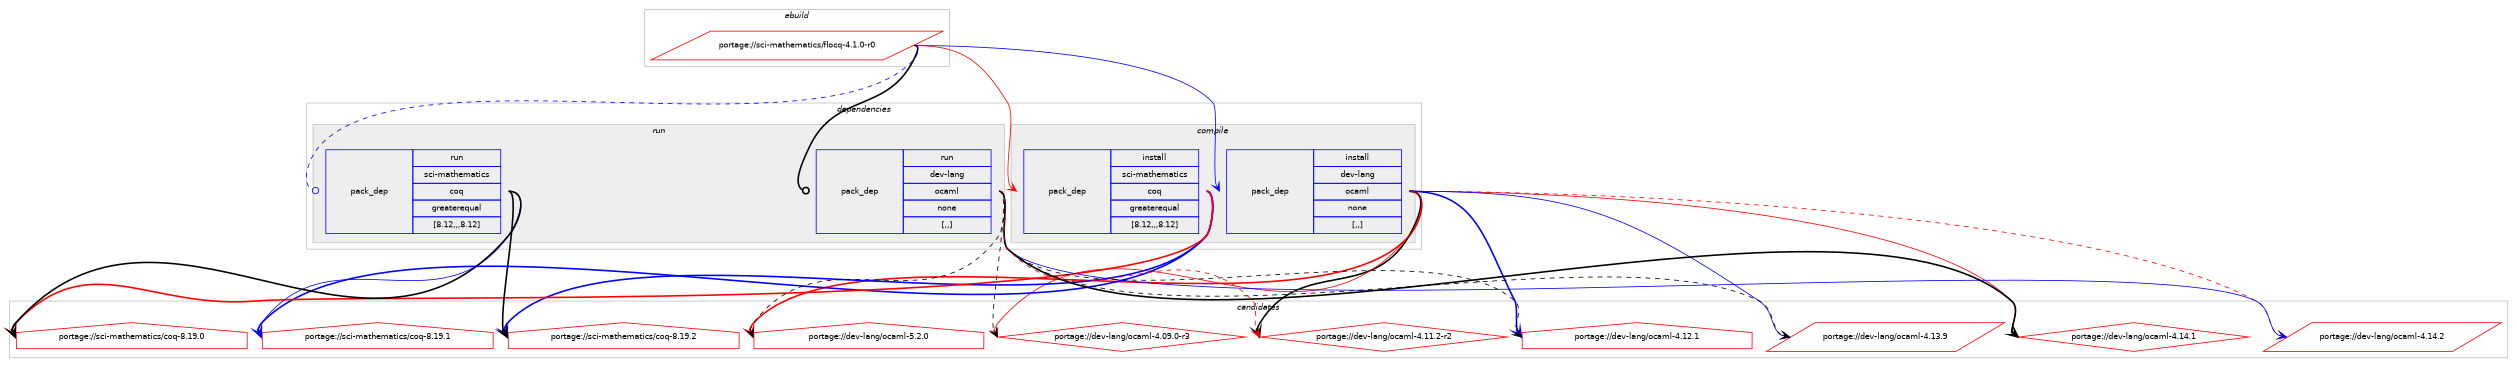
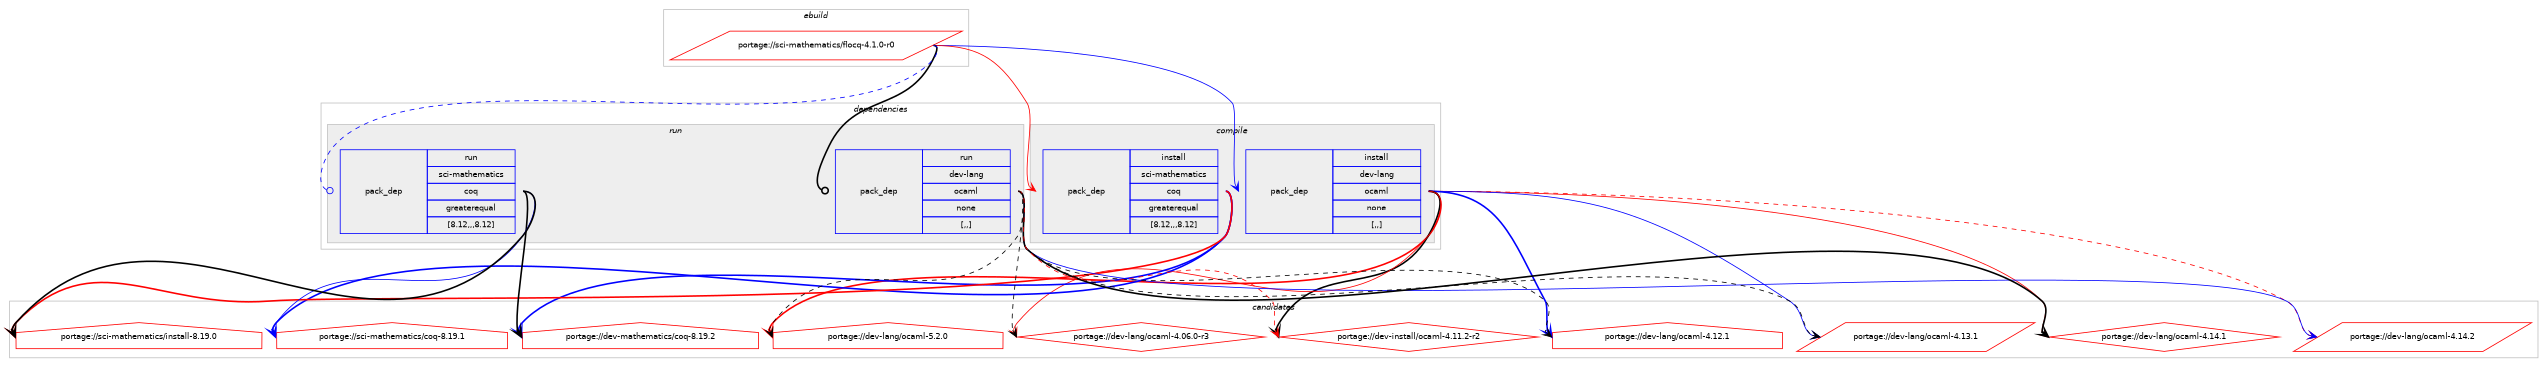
node "portage://sci-mathematics/coq-8.19.0": label "portage://sci-mathematics/coq-8.19.0" -> "portage://sci-mathematics/install-8.19.0"
node "portage://sci-mathematics/coq-8.19.2": label "portage://sci-mathematics/coq-8.19.2" -> "portage://dev-mathematics/coq-8.19.2"
node "portage://dev-lang/ocaml-4.09.0-r3": label "portage://dev-lang/ocaml-4.09.0-r3" -> "portage://dev-lang/ocaml-4.06.0-r3"
node "portage://dev-lang/ocaml-4.11.2-r2": label "portage://dev-lang/ocaml-4.11.2-r2" -> "portage://dev-install/ocaml-4.11.2-r2"
node "portage://dev-lang/ocaml-4.13.9": label "portage://dev-lang/ocaml-4.13.9" -> "portage://dev-lang/ocaml-4.13.1"
